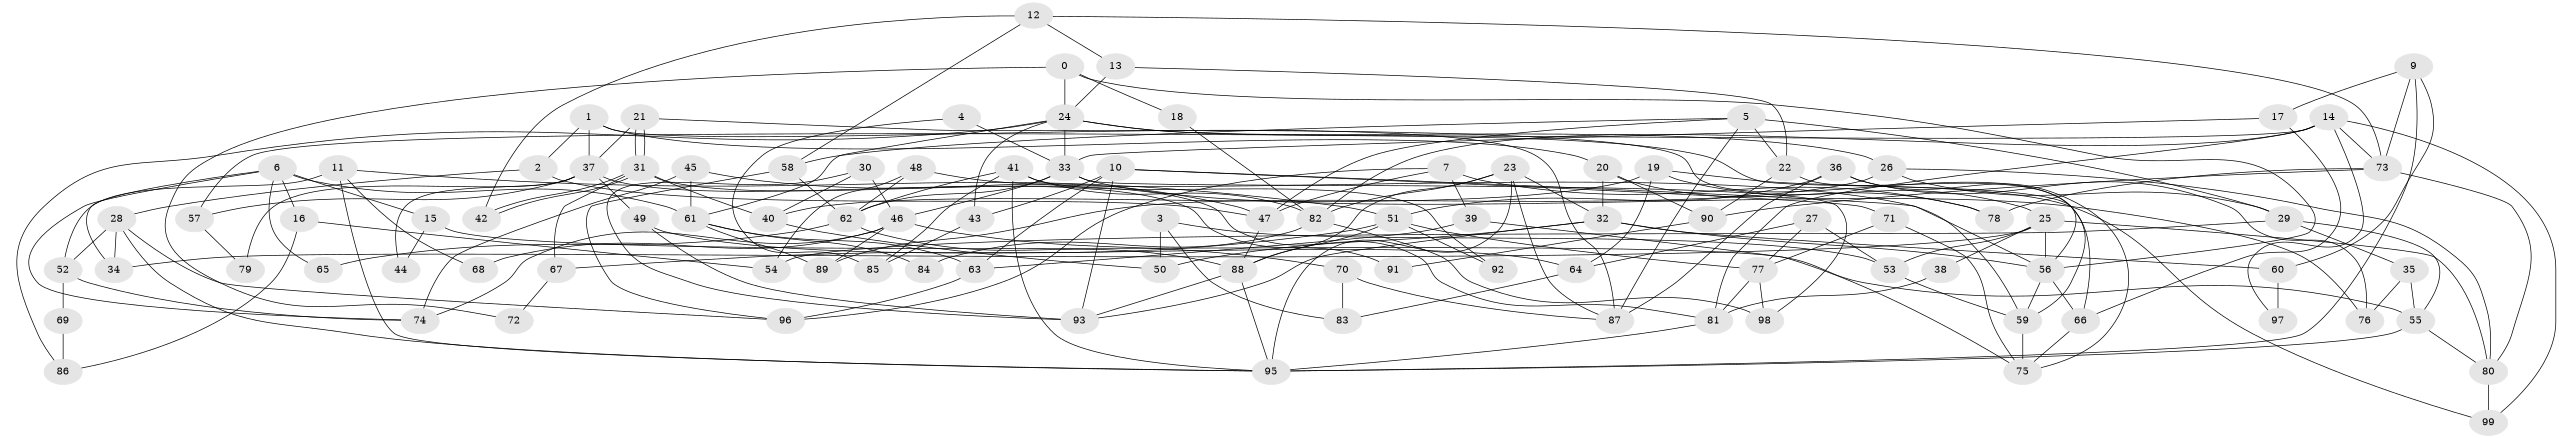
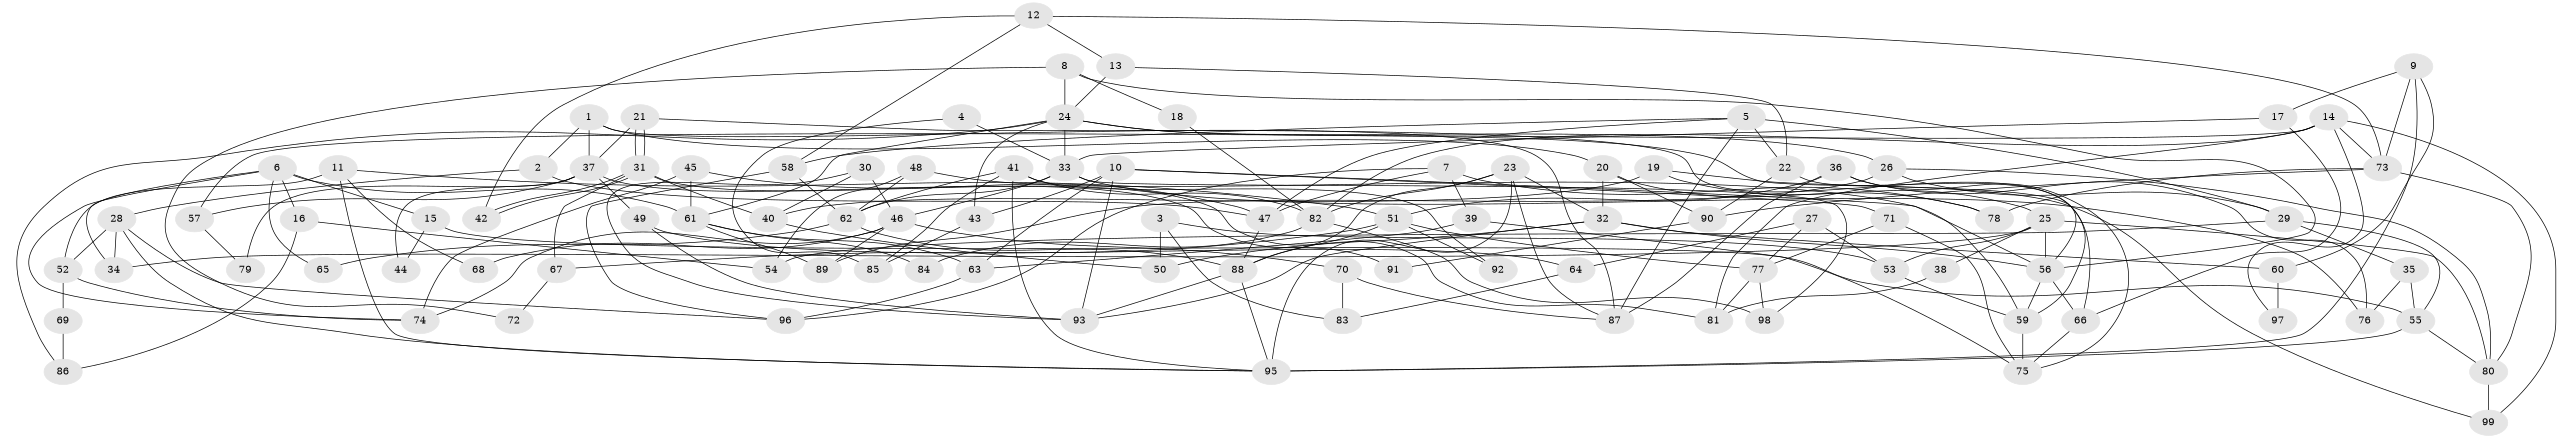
node "0": label "0" -> "8"
edge "19" -- "64": removed
edge "81" -- "95": removed
